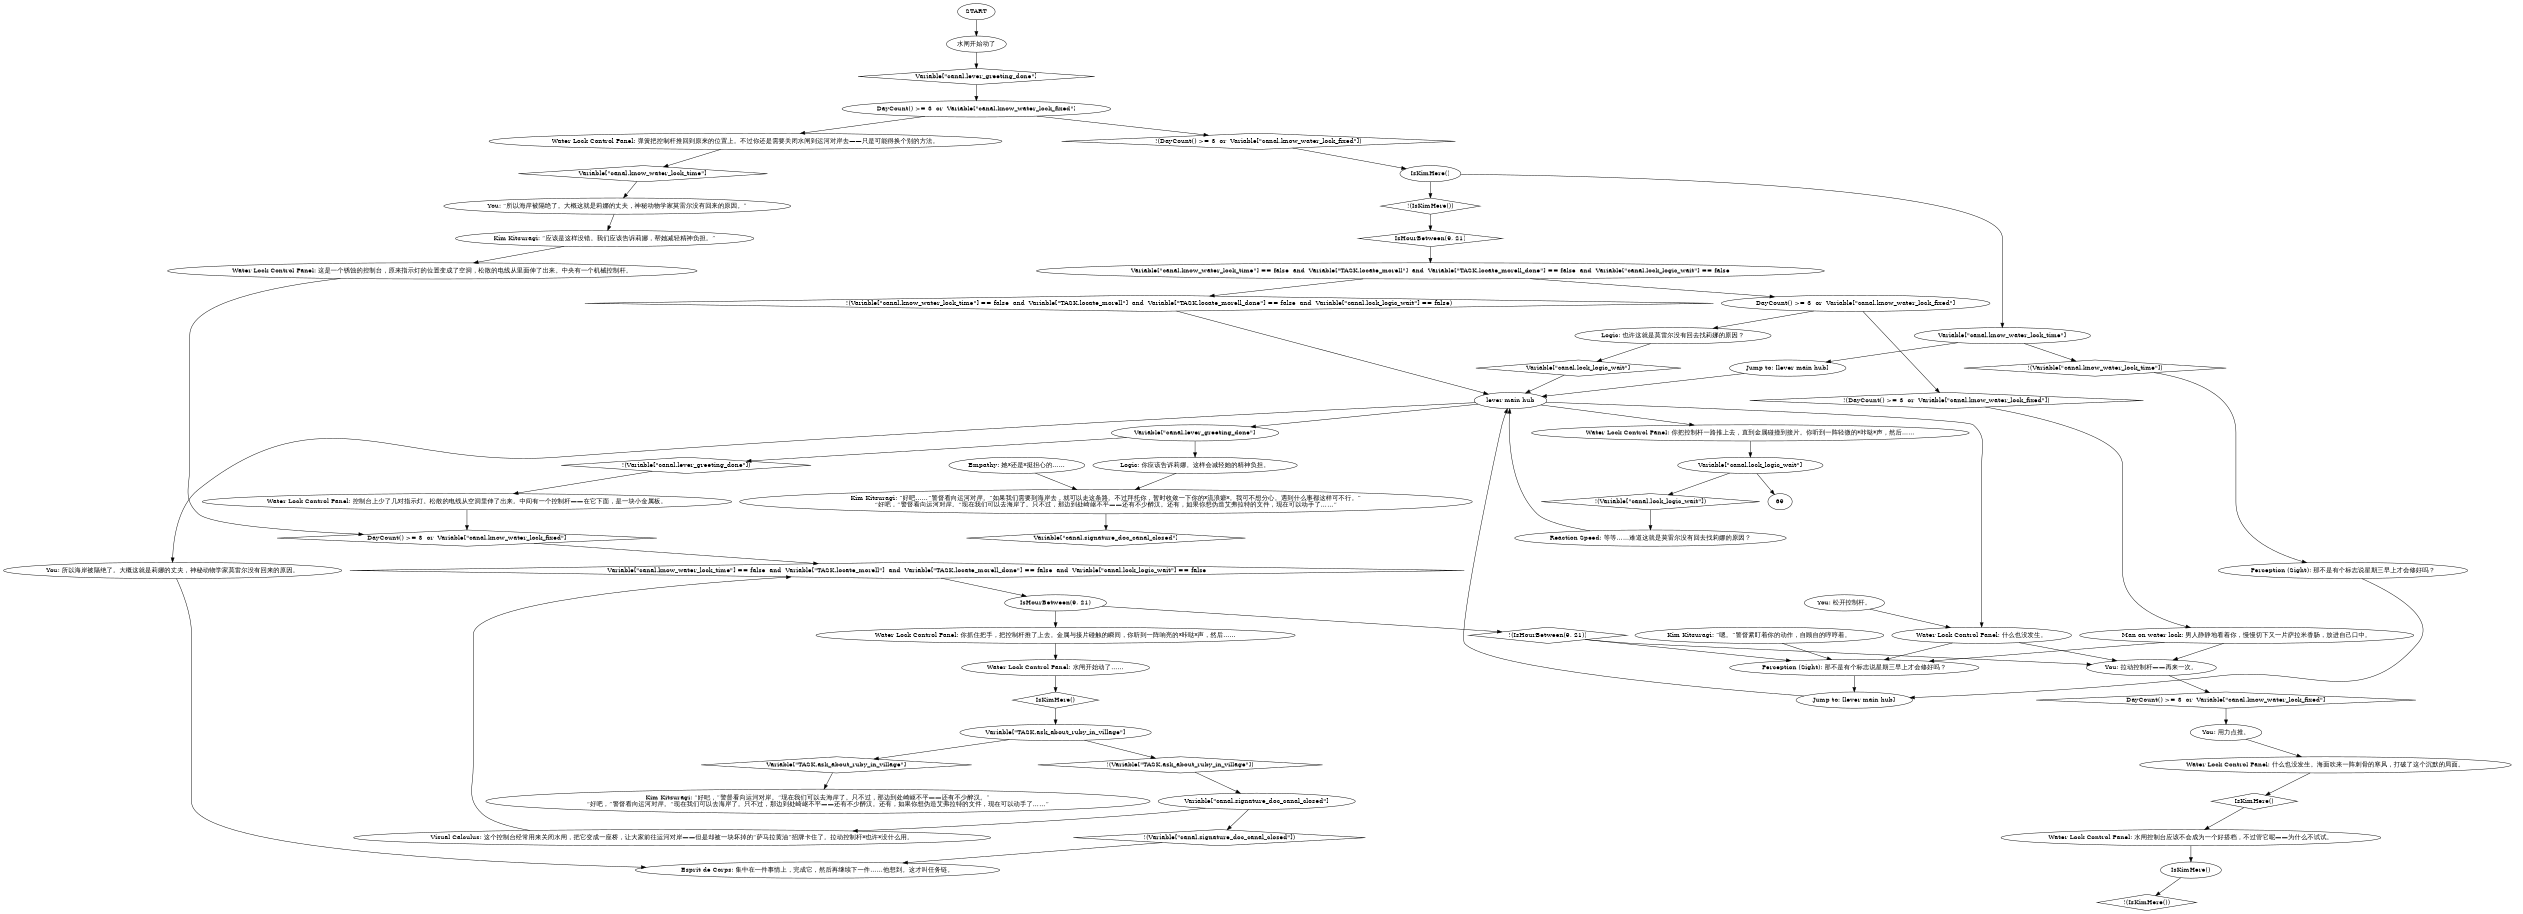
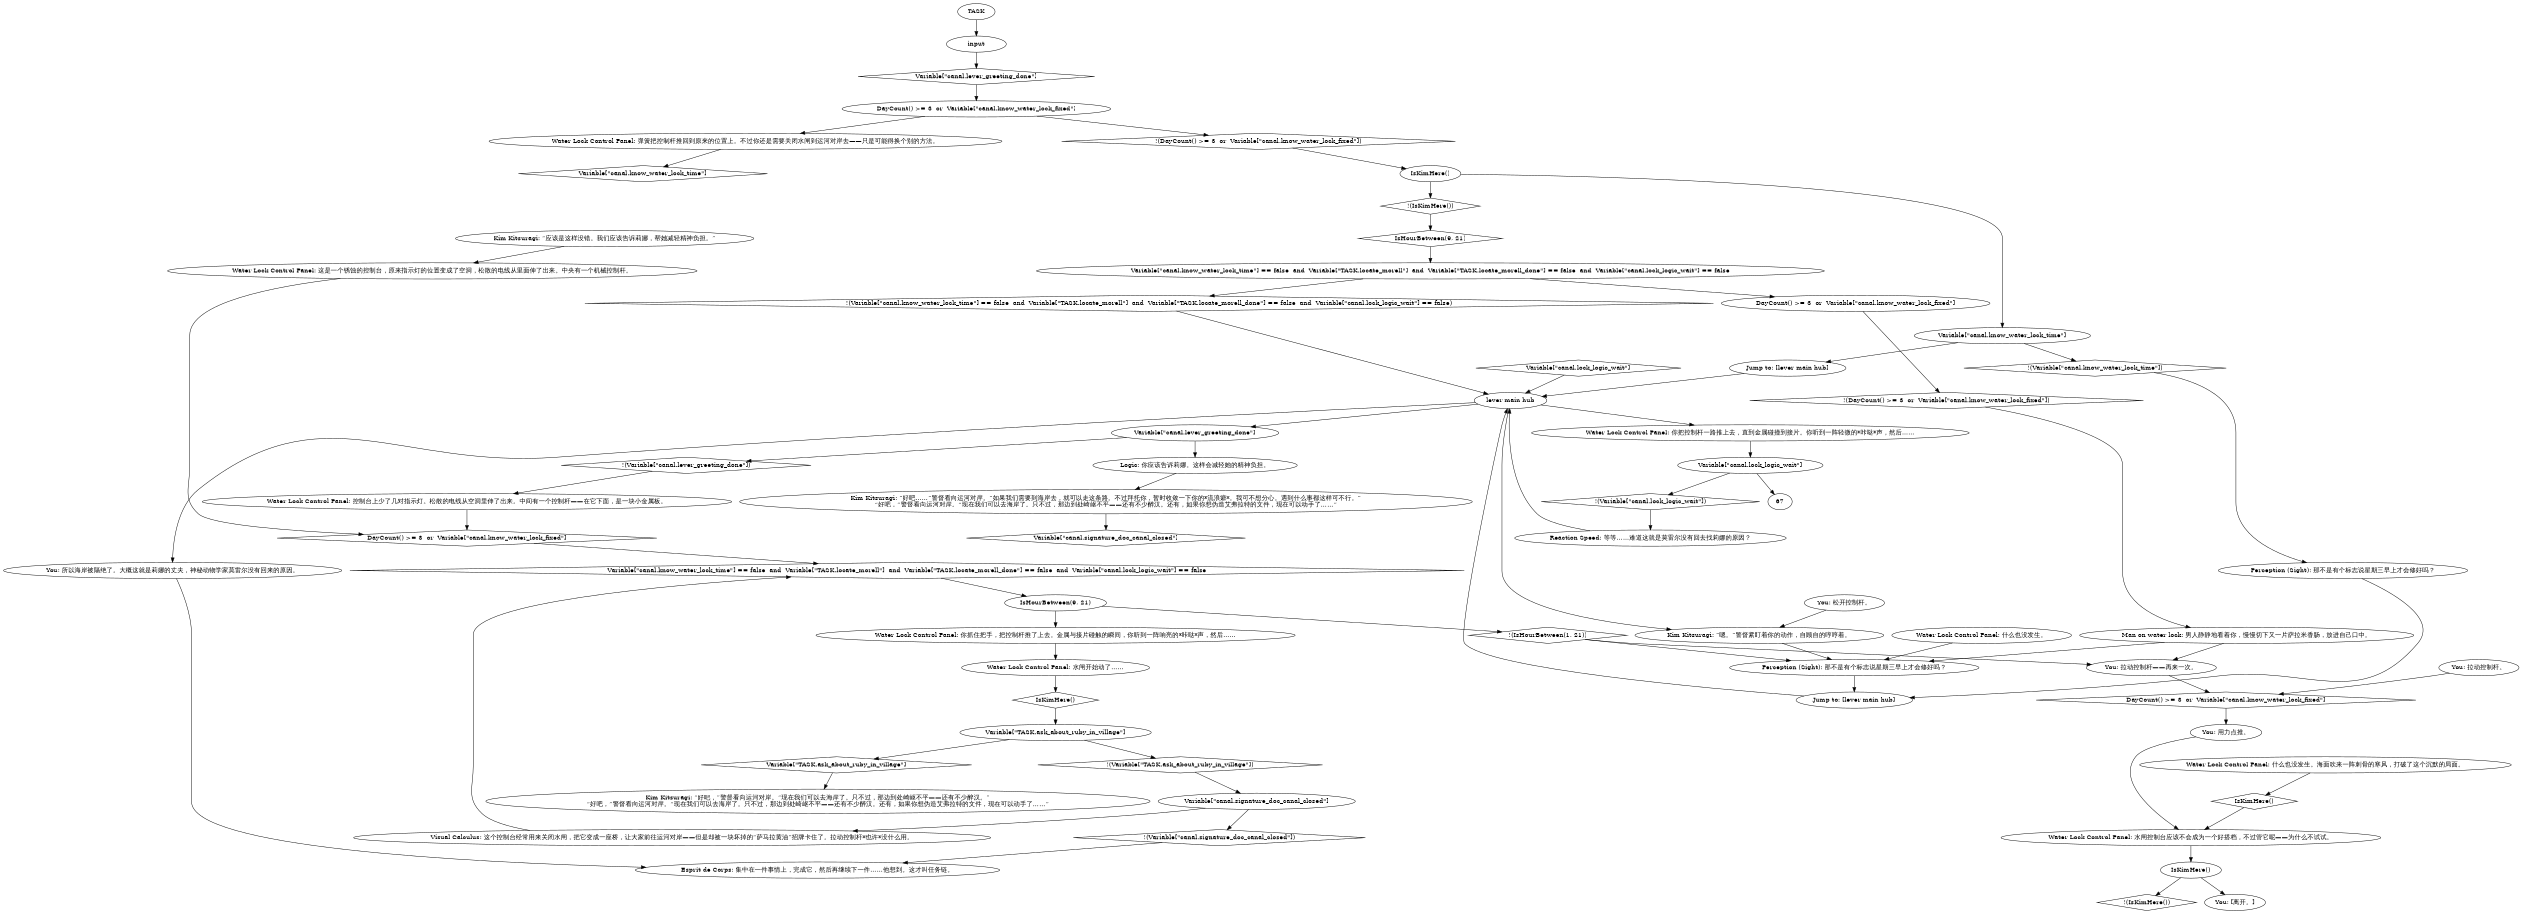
node "START": label "START" -> "TASK"
node "水闸开始动了": label "水闸开始动了" -> "input"
node "You: “所以海岸被隔绝了。大概这就是莉娜的丈夫，神秘动物学家莫雷尔没有回来的原因。”": removed
node "Logic: 也许这就是莫雷尔没有回去找莉娜的原因？": removed
edge "lever main hub" -> "Water Lock Control Panel: 什么也没发生。": now "lever main hub" -> "Kim Kitsuragi: “嗯。”警督紧盯着你的动作，自顾自的哼哼着。"
node "Empathy: 她*还是*挺担心的……": removed
node "69": label "69" -> "67"
edge "You: 松开控制杆。" -> "Water Lock Control Panel: 什么也没发生。": now "You: 松开控制杆。" -> "Kim Kitsuragi: “嗯。”警督紧盯着你的动作，自顾自的哼哼着。"
node "!(IsHourBetween(9, 21))": label "!(IsHourBetween(9, 21))" -> "!(IsHourBetween(1, 21))"
edge "Water Lock Control Panel: 什么也没发生。" -> "You: 拉动控制杆——再来一次。": removed
node "You: 拉动控制杆。": added
edge "You: 用力点推。" -> "Water Lock Control Panel: 什么也没发生。海面吹来一阵刺骨的寒风，打破了这个沉默的局面。": now "You: 用力点推。" -> "Water Lock Control Panel: 水闸控制台应该不会成为一个好搭档，不过管它呢——为什么不试试。"
node "You: [离开。]": added
